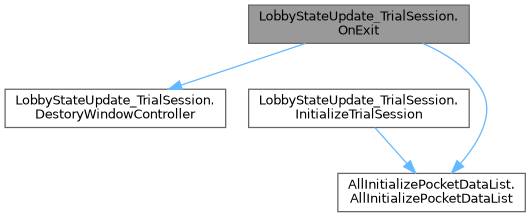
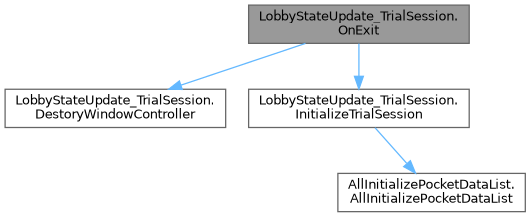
edge "LobbyStateUpdate_TrialSession. OnExit" -> "AllInitializePocketDataList. AllInitializePocketDataList": now "LobbyStateUpdate_TrialSession. OnExit" -> "LobbyStateUpdate_TrialSession. InitializeTrialSession"
